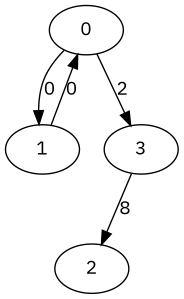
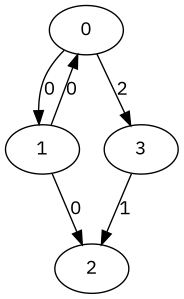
edge "1" -> "2": added, label "0"
edge "3" -> "2": label "8" -> "1"
